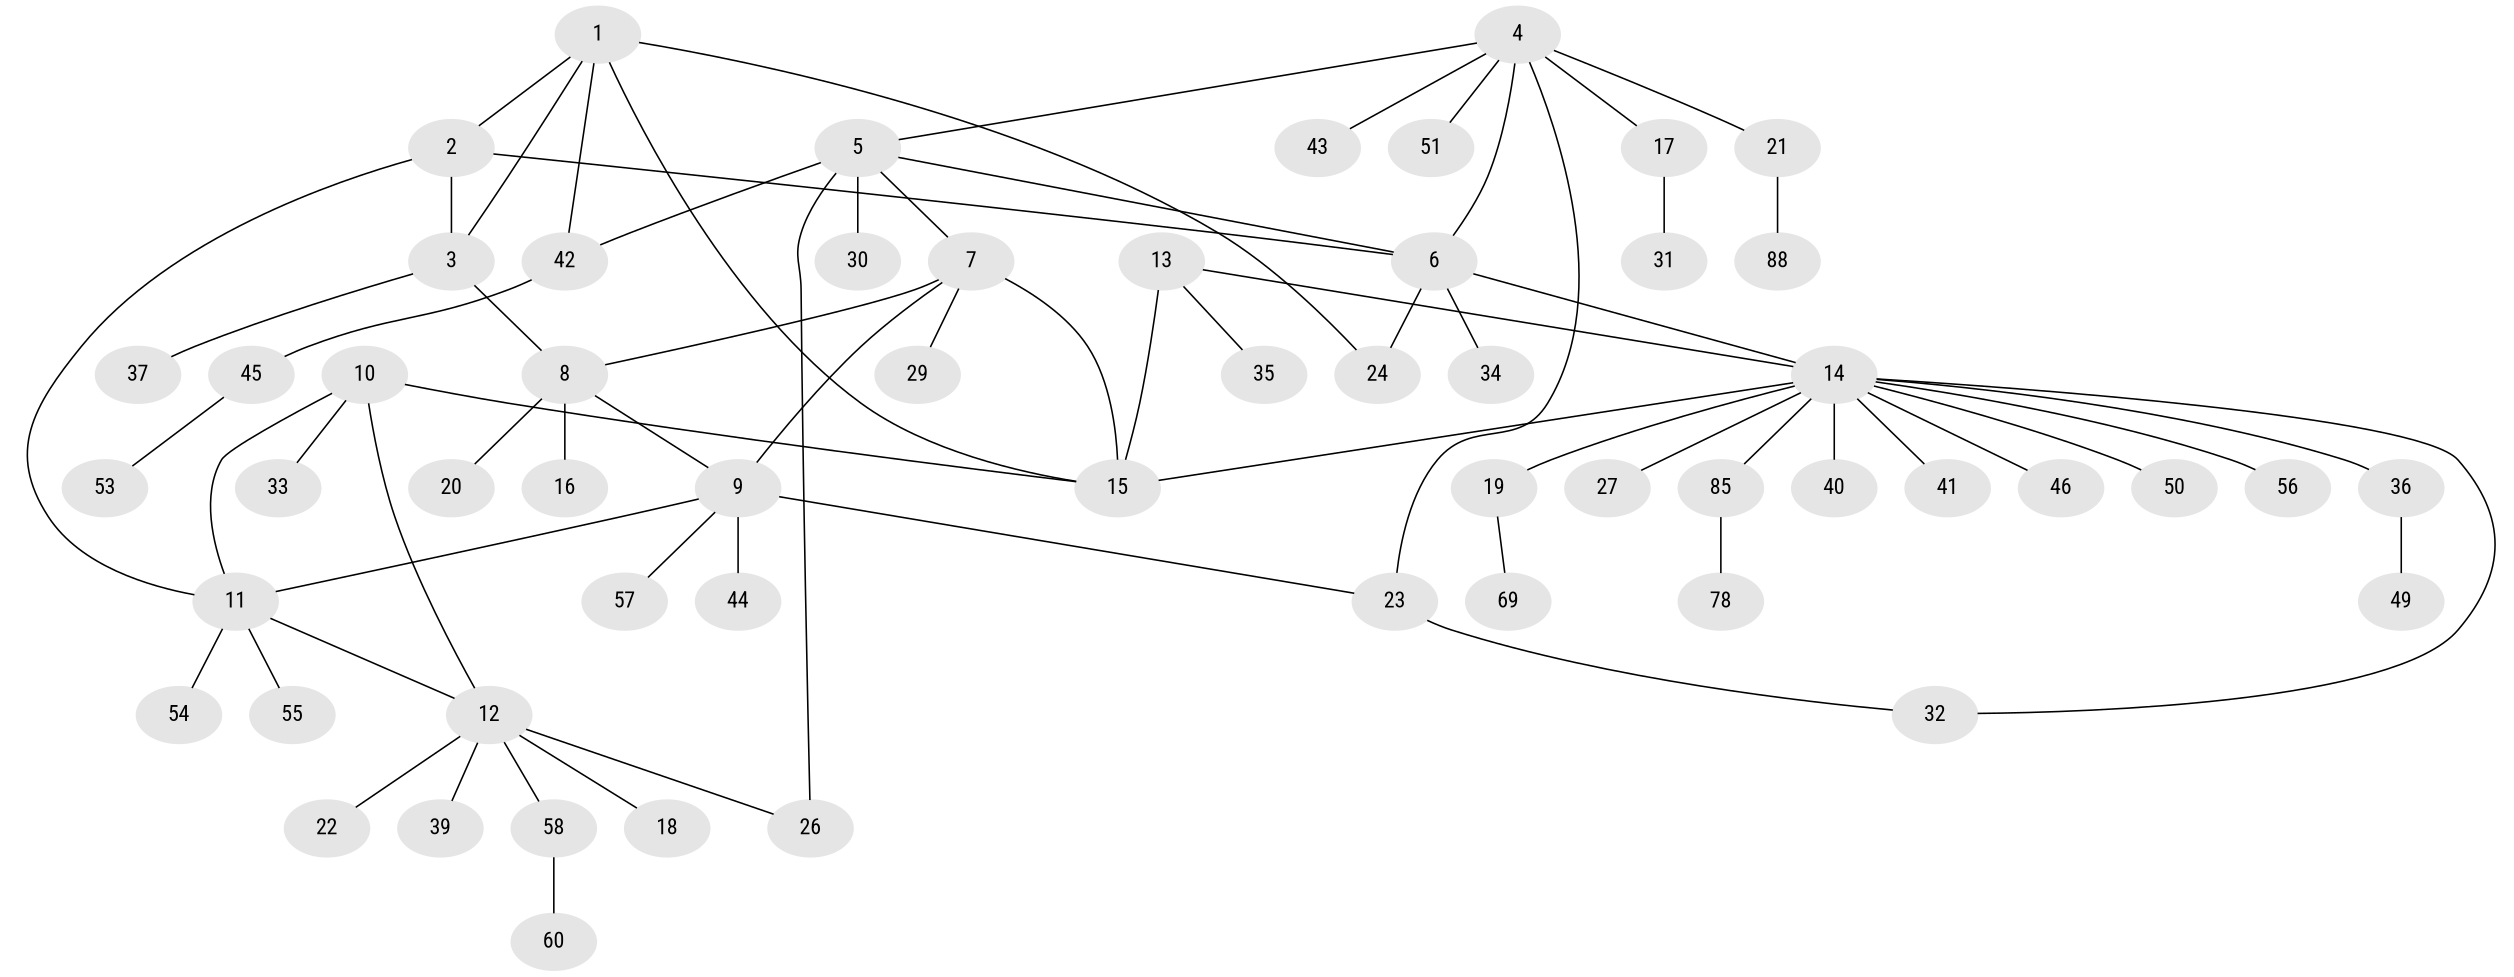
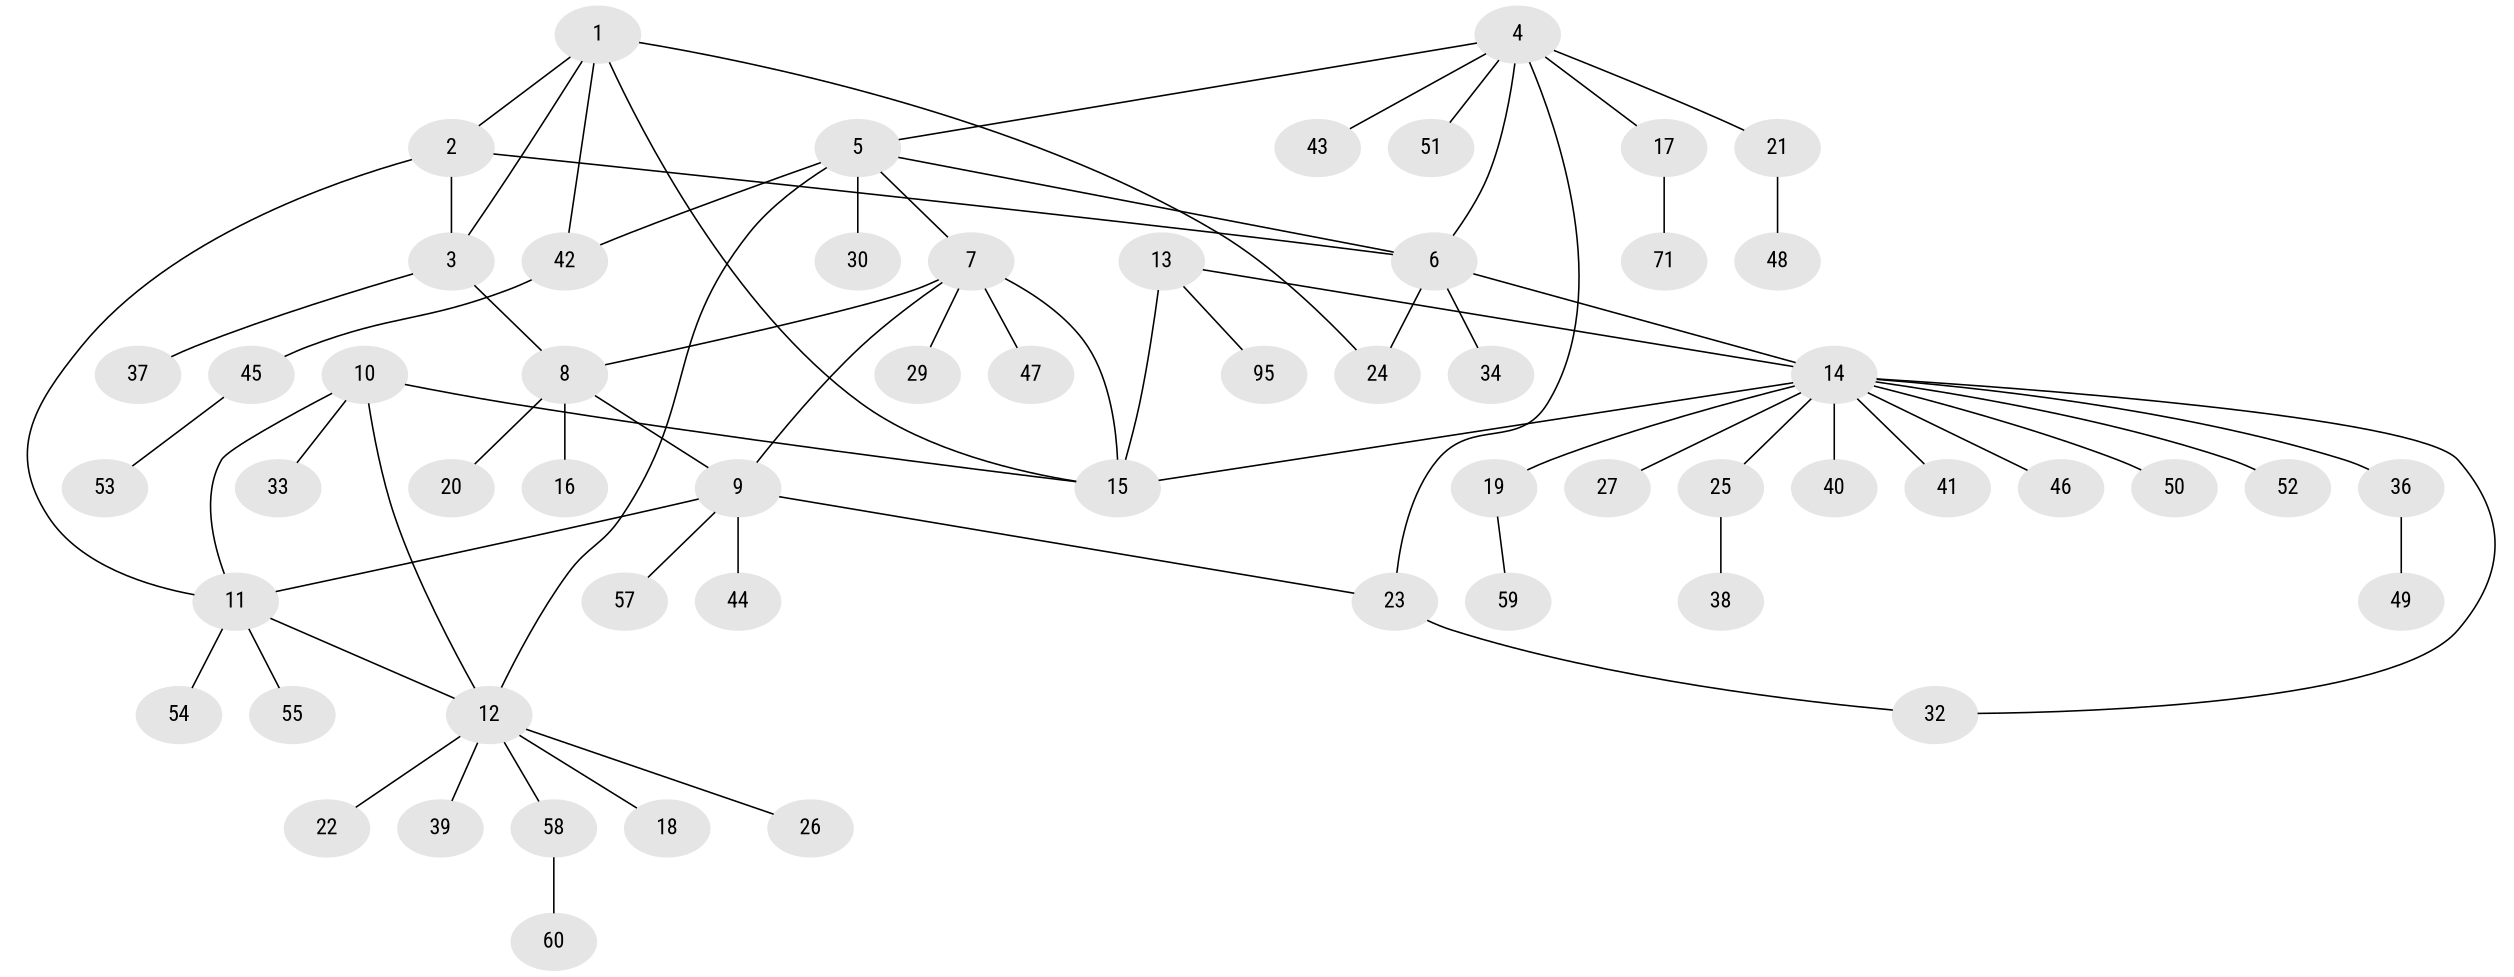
node "31": label "31" -> "71"
node "88": label "88" -> "48"
node "47": added
node "35": label "35" -> "95"
edge "5" -- "26": now "5" -- "12"
node "85": label "85" -> "25"
node "56": label "56" -> "52"
node "69": label "69" -> "59"
node "78": label "78" -> "38"
